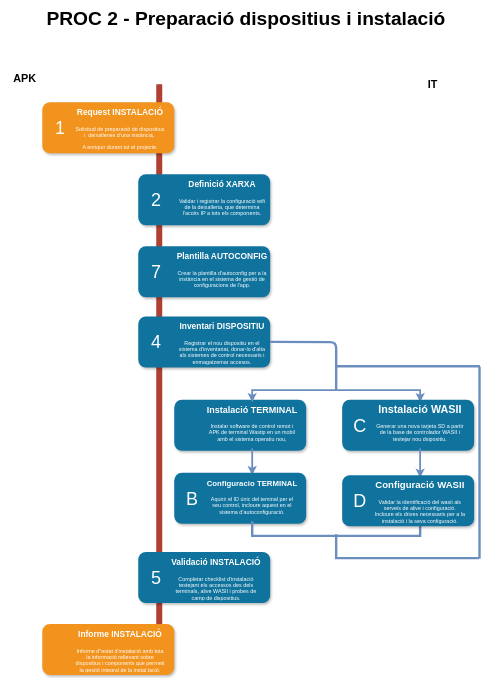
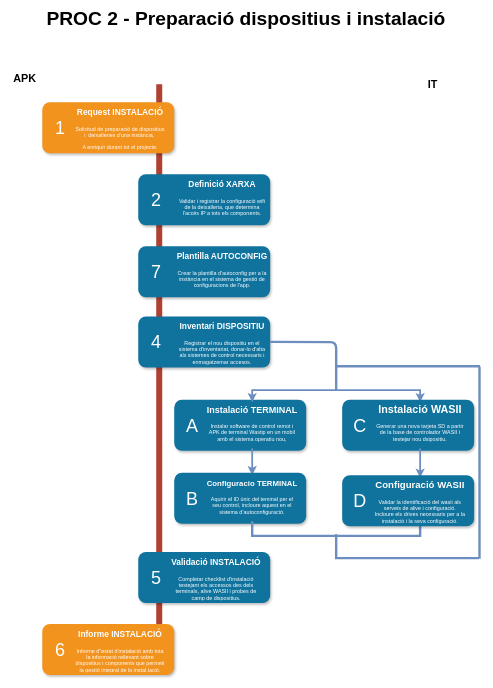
node "A": added
node "6": added
